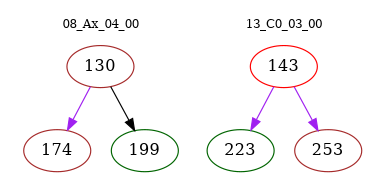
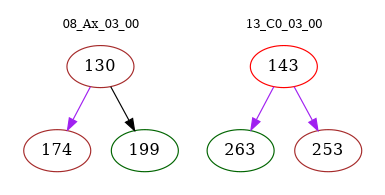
cluster "08_Ax_04_00": label "08_Ax_04_00" -> "08_Ax_03_00"
node "223": label "223" -> "263"
